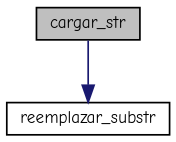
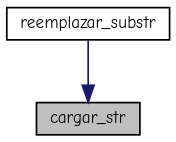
edge "cargar_str" -> "reemplazar_substr": reversed
